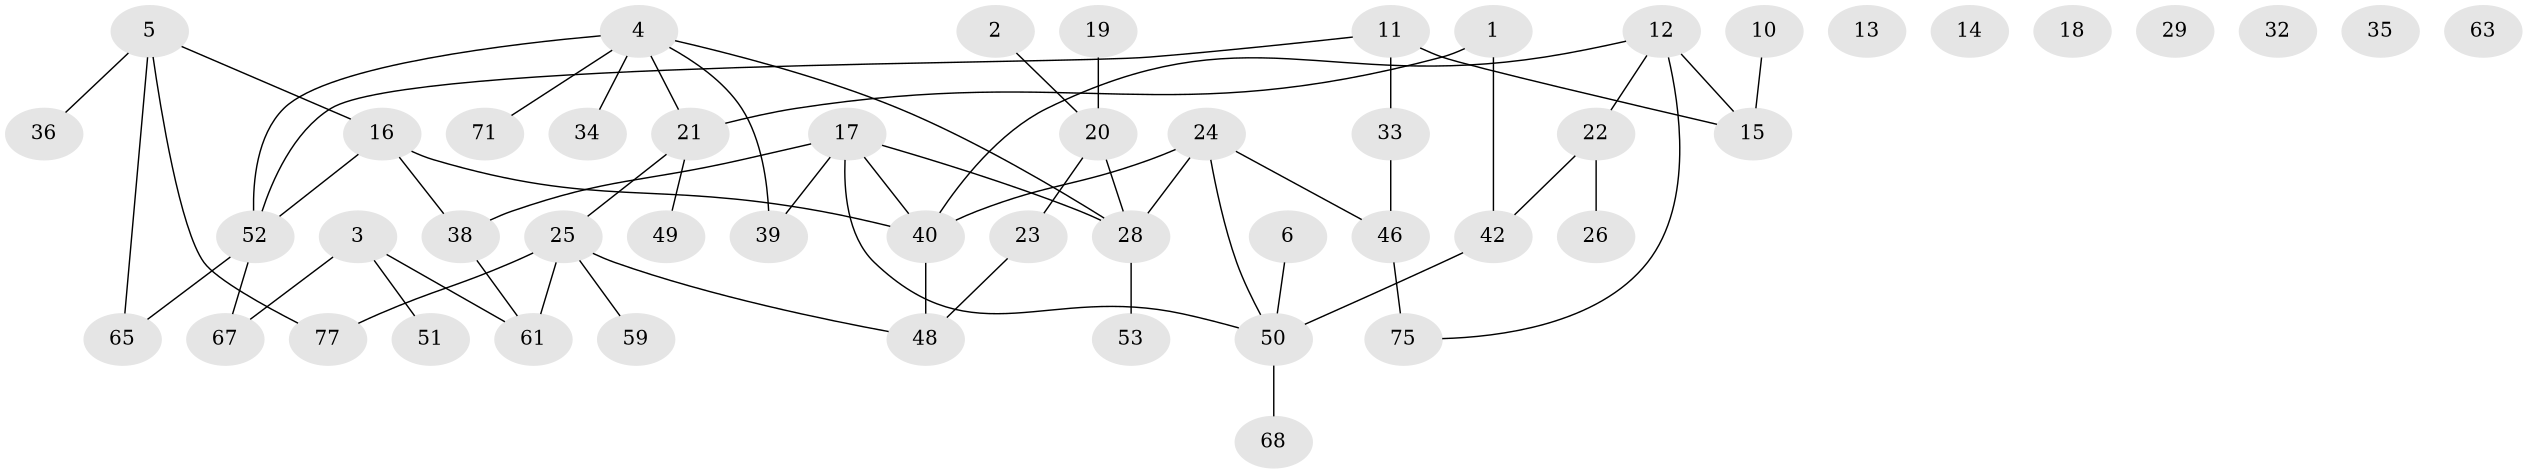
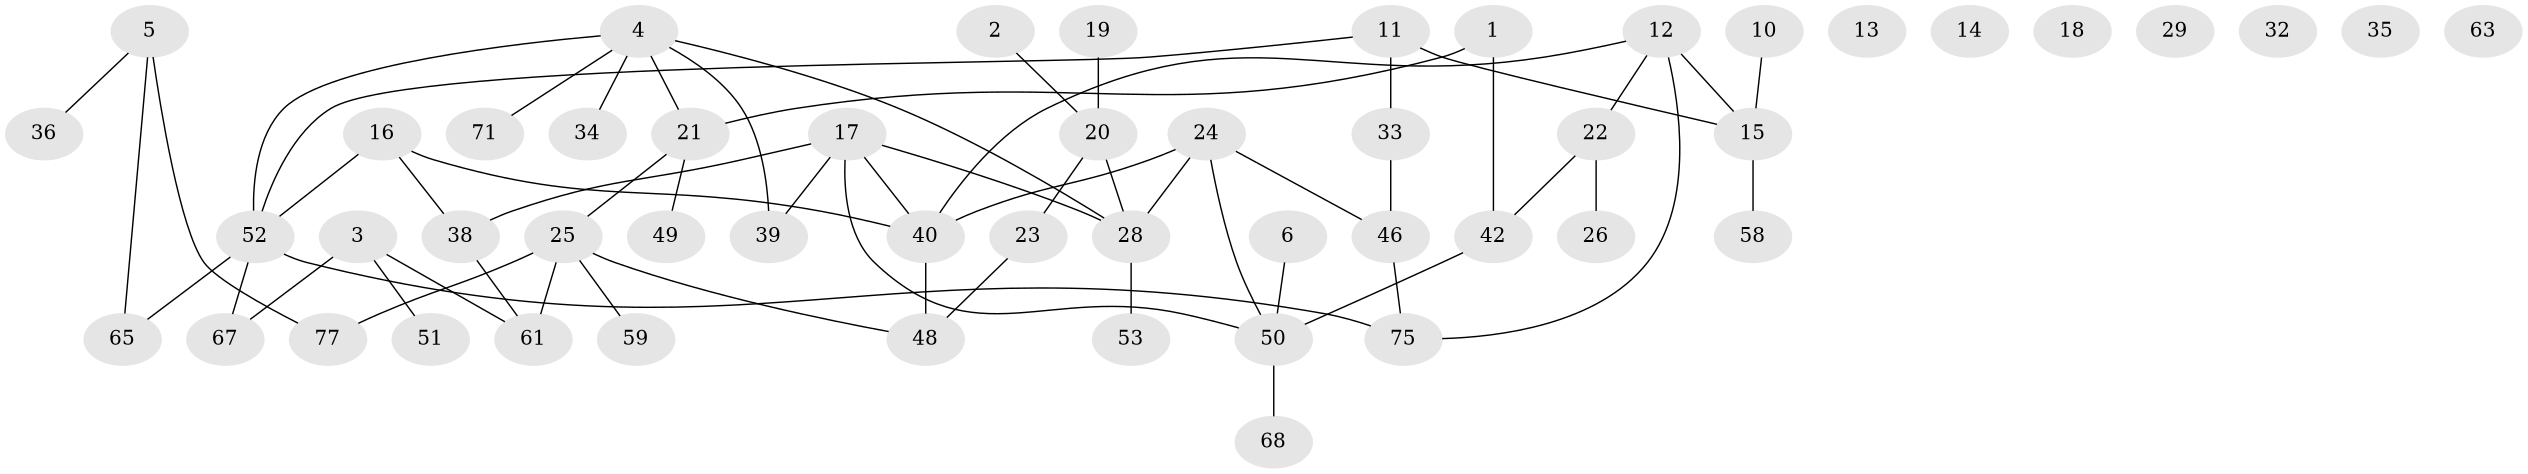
edge "5" -- "16": removed
node "58": added
edge "52" -- "75": added
